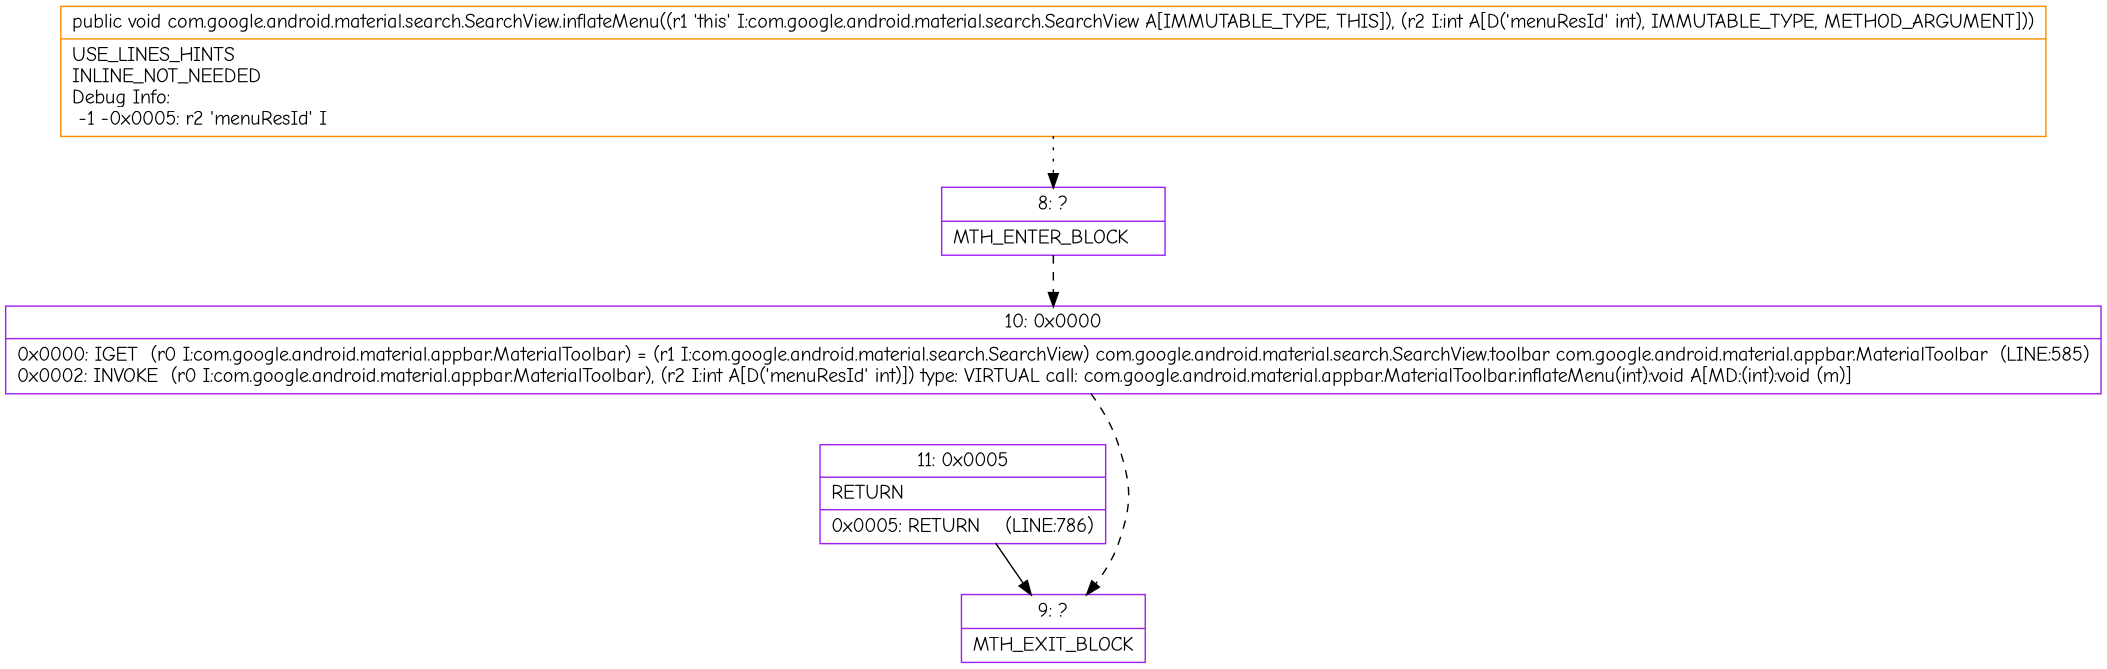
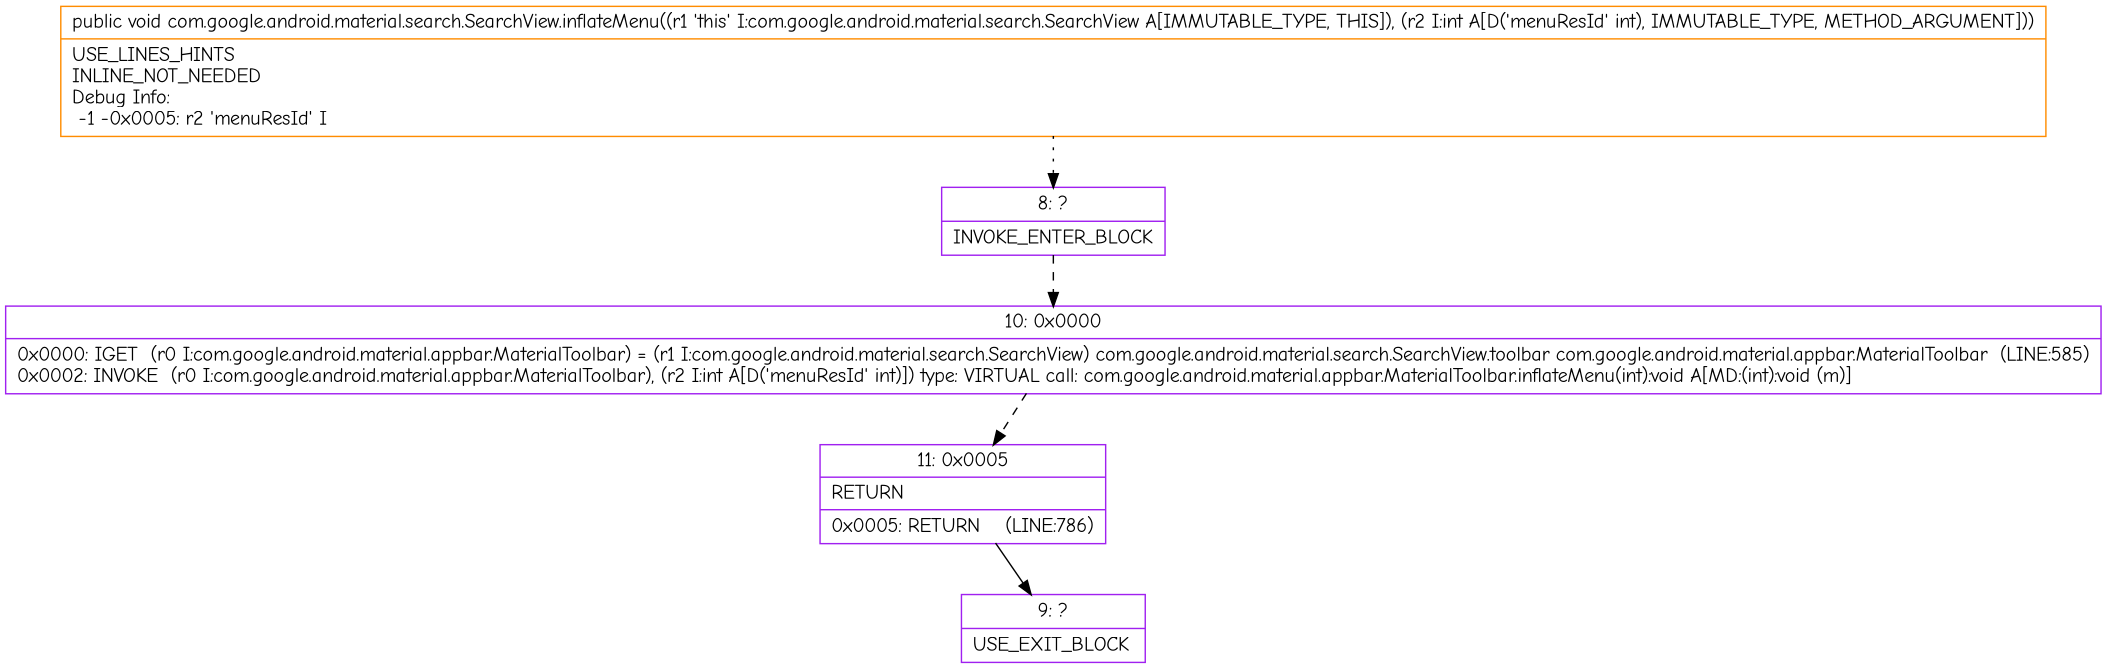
node "8: ?": text "MTH_ENTER_BLOCK" -> "INVOKE_ENTER_BLOCK"
edge "10: 0x0000" -> "9: ?": now "10: 0x0000" -> "11: 0x0005"
node "9: ?": text "MTH_EXIT_BLOCK" -> "USE_EXIT_BLOCK"
